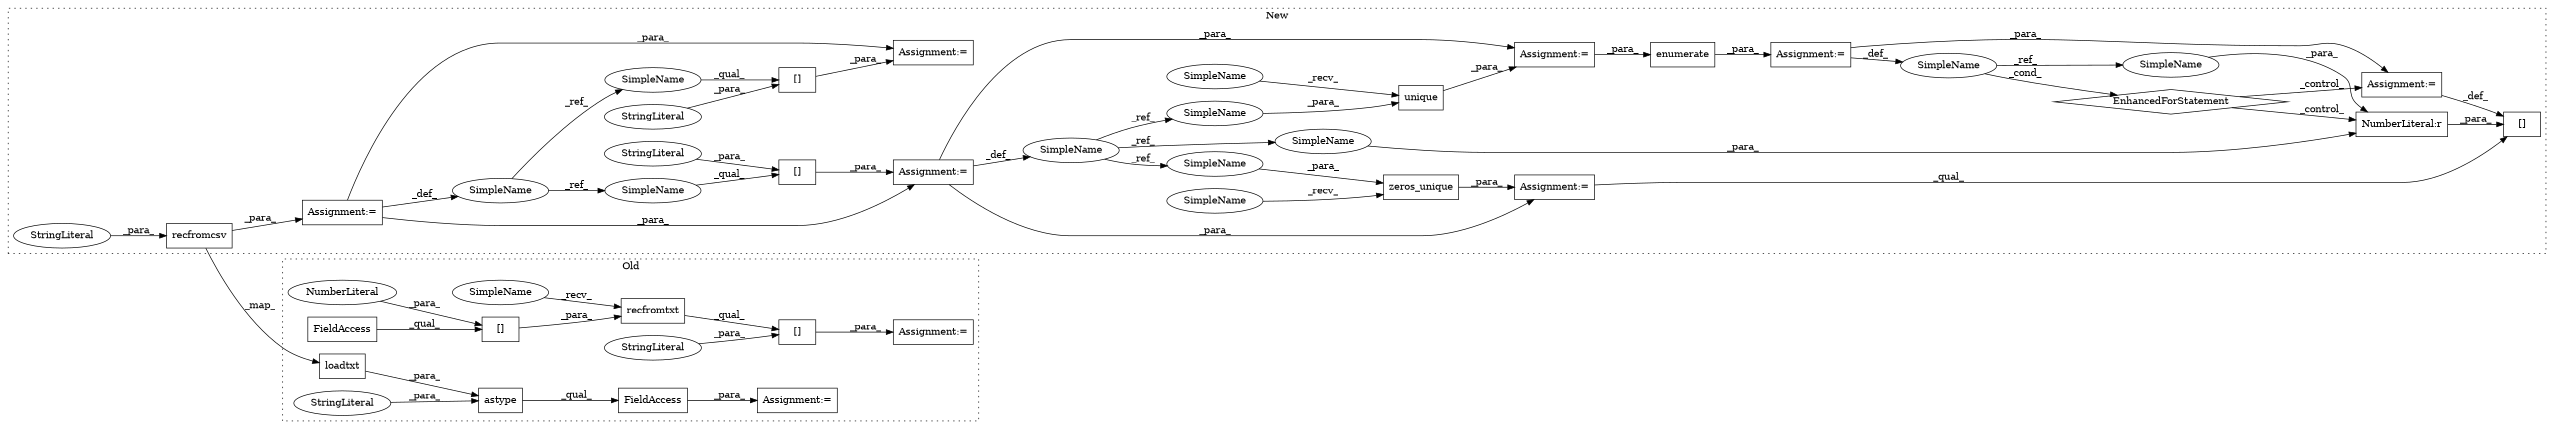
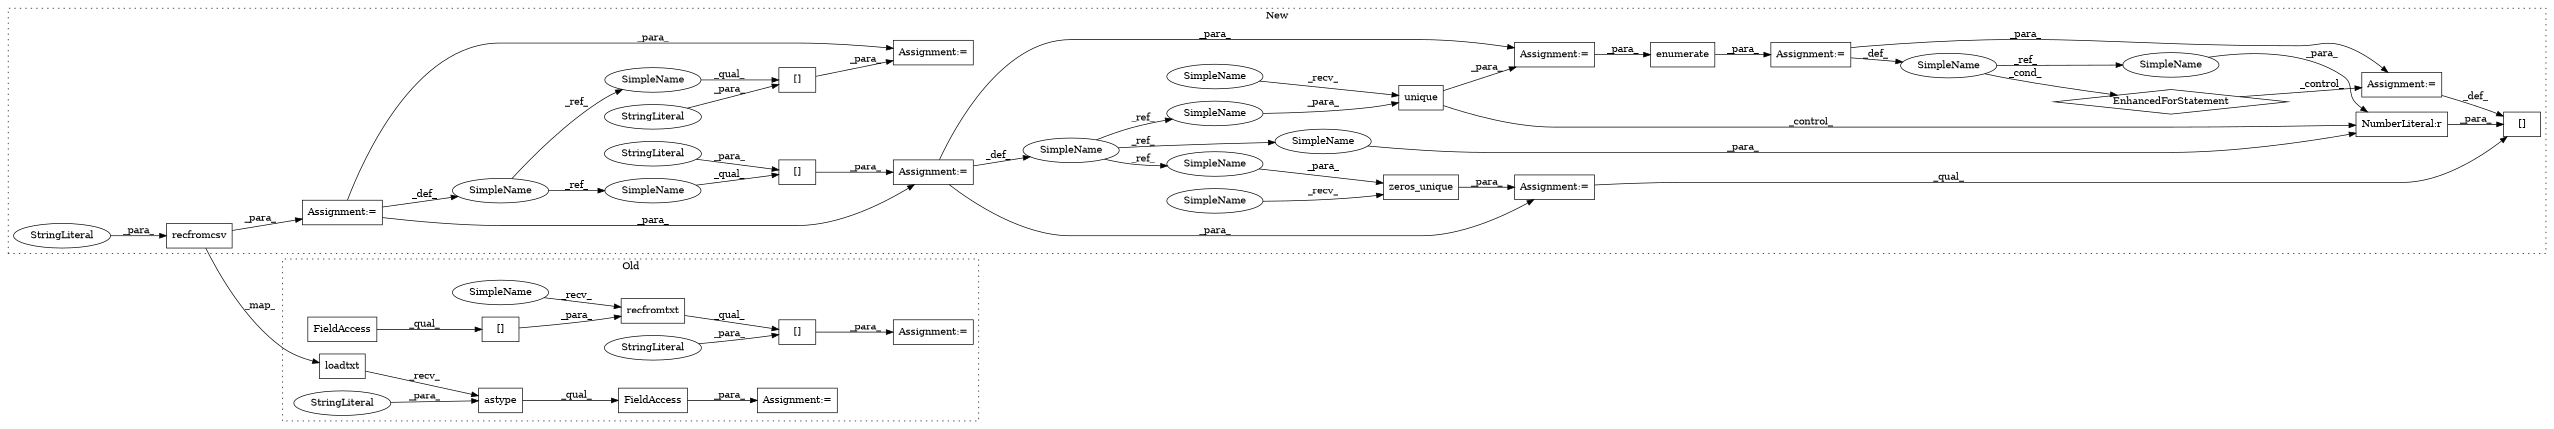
edge "EnhancedForStatement" -> "NumberLiteral:r": now "unique" -> "NumberLiteral:r"
node "NumberLiteral": removed
edge "loadtxt" -> "astype": label "_para_" -> "_recv_"
